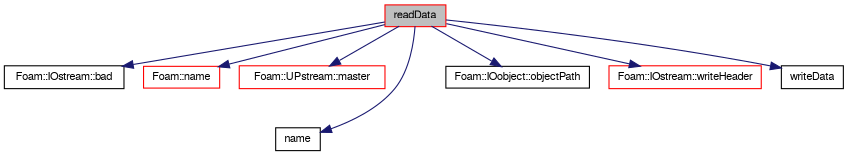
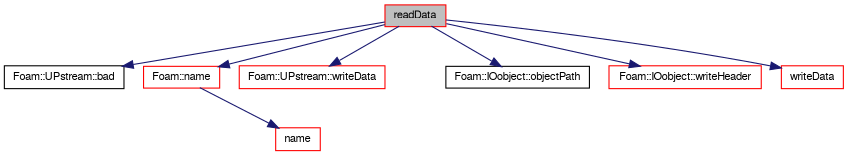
node "Foam::IOstream::bad": label "Foam::IOstream::bad" -> "Foam::UPstream::bad"
node "Foam::UPstream::master": label "Foam::UPstream::master" -> "Foam::UPstream::writeData"
node "Foam::IOstream::writeHeader": label "Foam::IOstream::writeHeader" -> "Foam::IOobject::writeHeader"
node "writeData": color black -> red
edge "readData" -> "name": now "Foam::name" -> "name"
node "name": color black -> red
